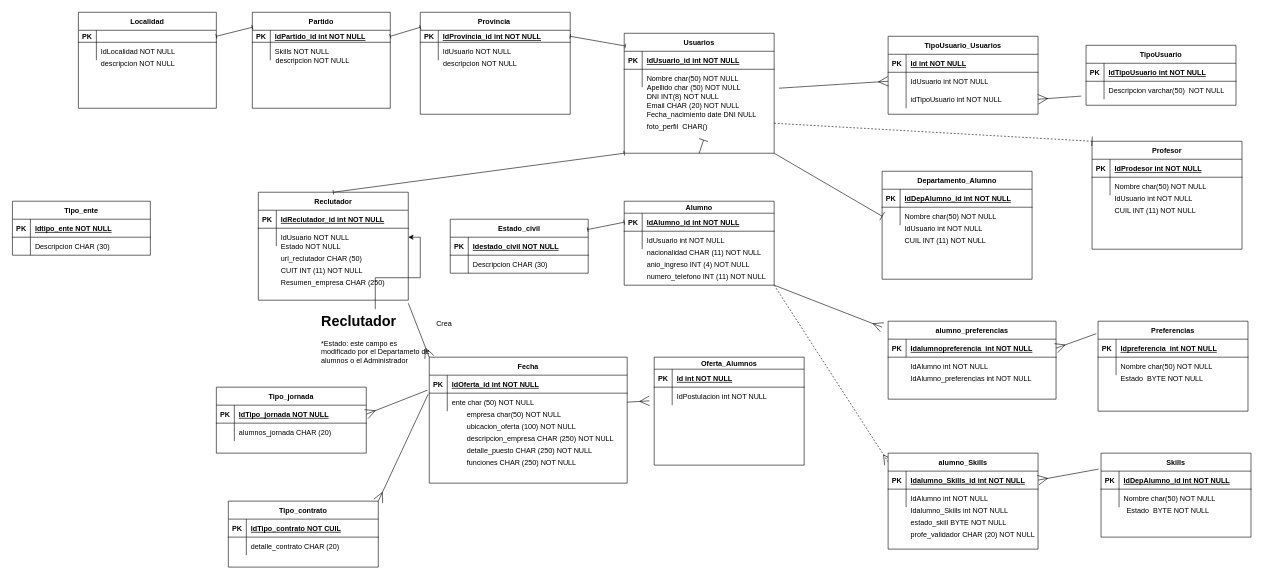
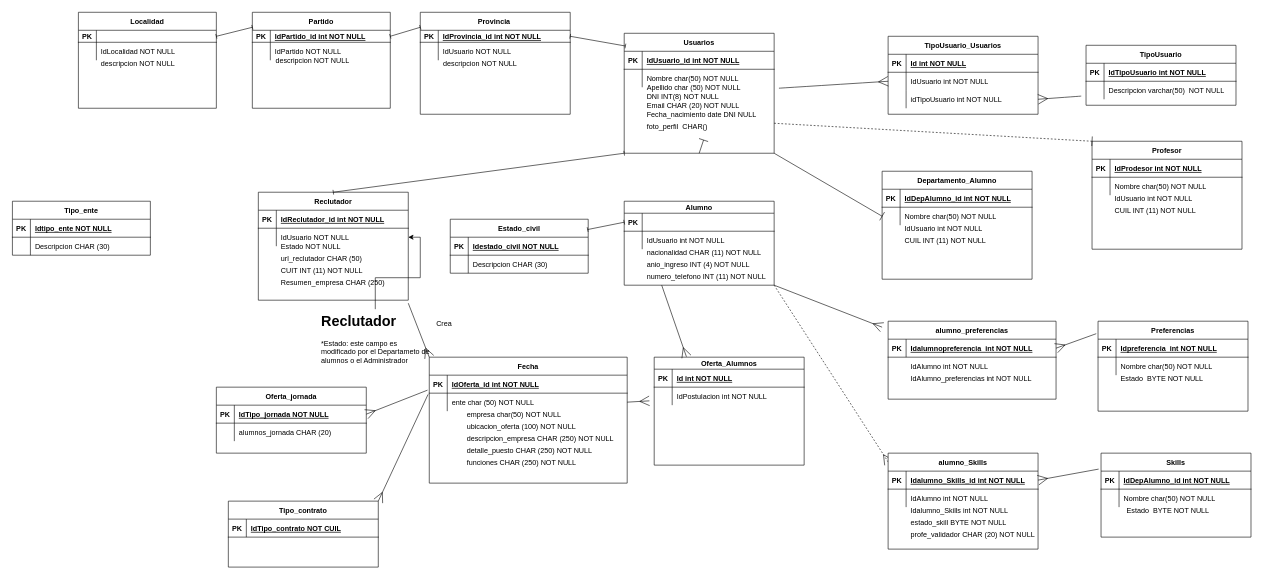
node "Skills NOT NULL": label "Skills NOT NULL" -> "IdPartido NOT NULL"
node "IdAlumno_id int NOT NULL": removed
edge "Alumno" -> "Oferta_Alumnos": added
node "Tipo_jornada": label "Tipo_jornada" -> "Oferta_jornada"
node "detalle_contrato CHAR (20)": removed
